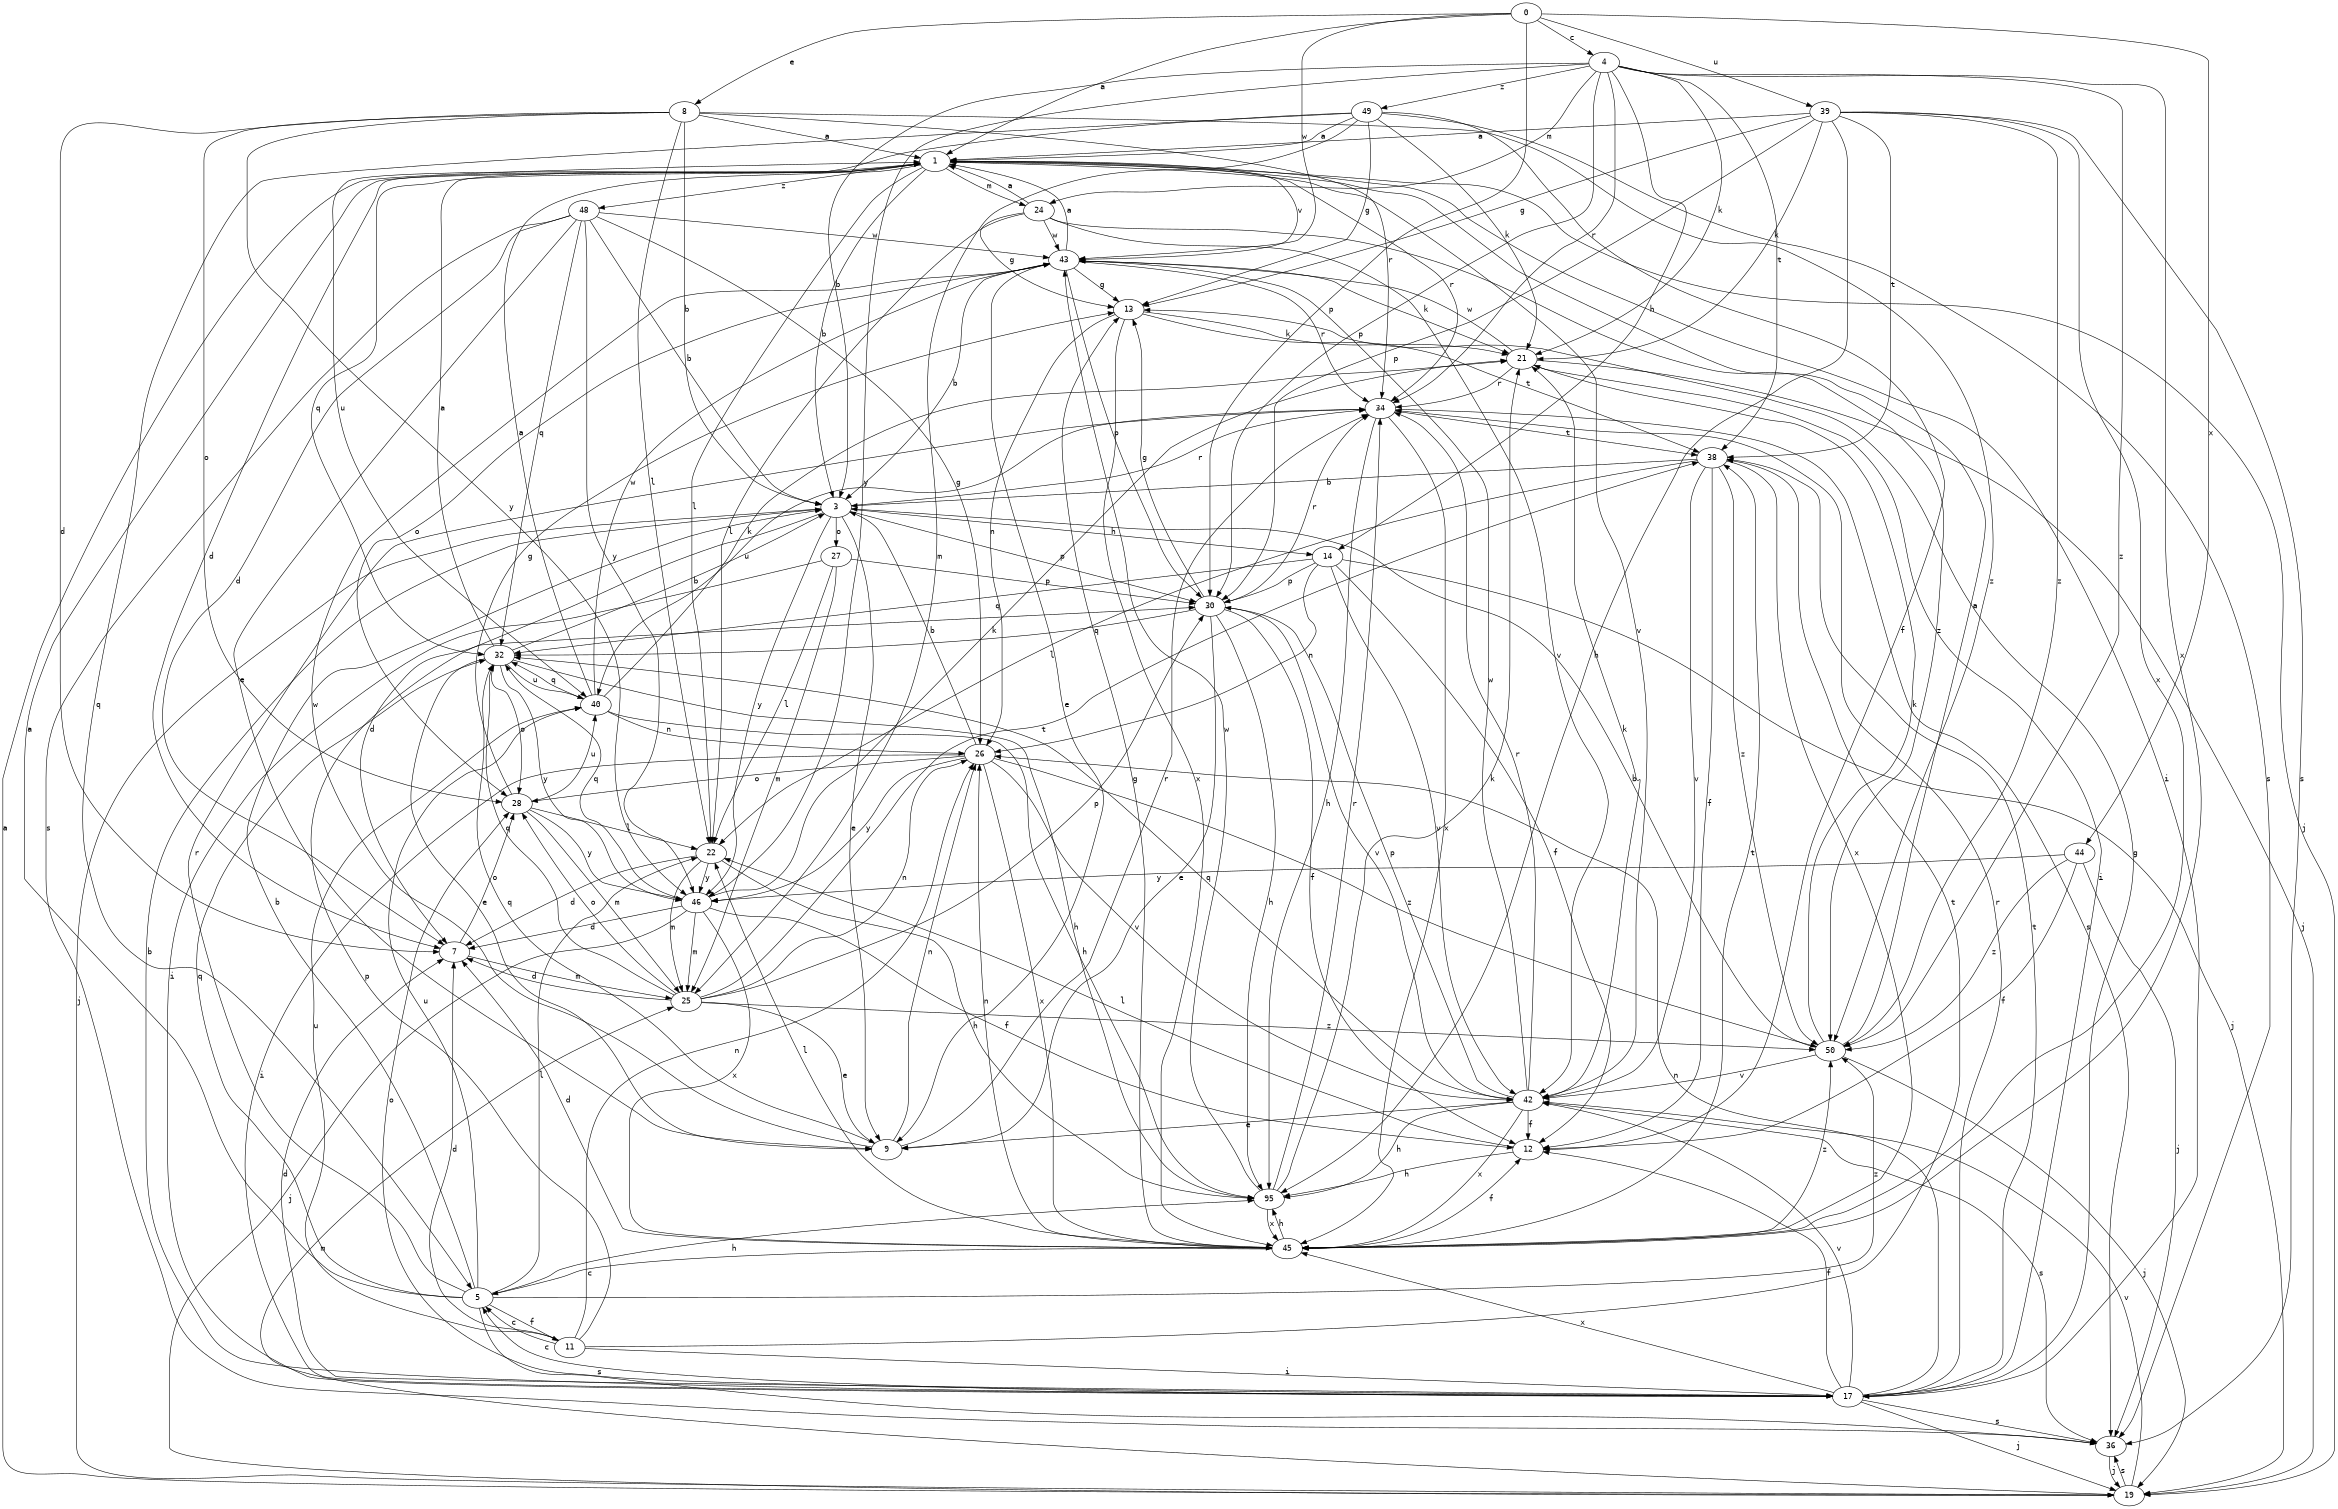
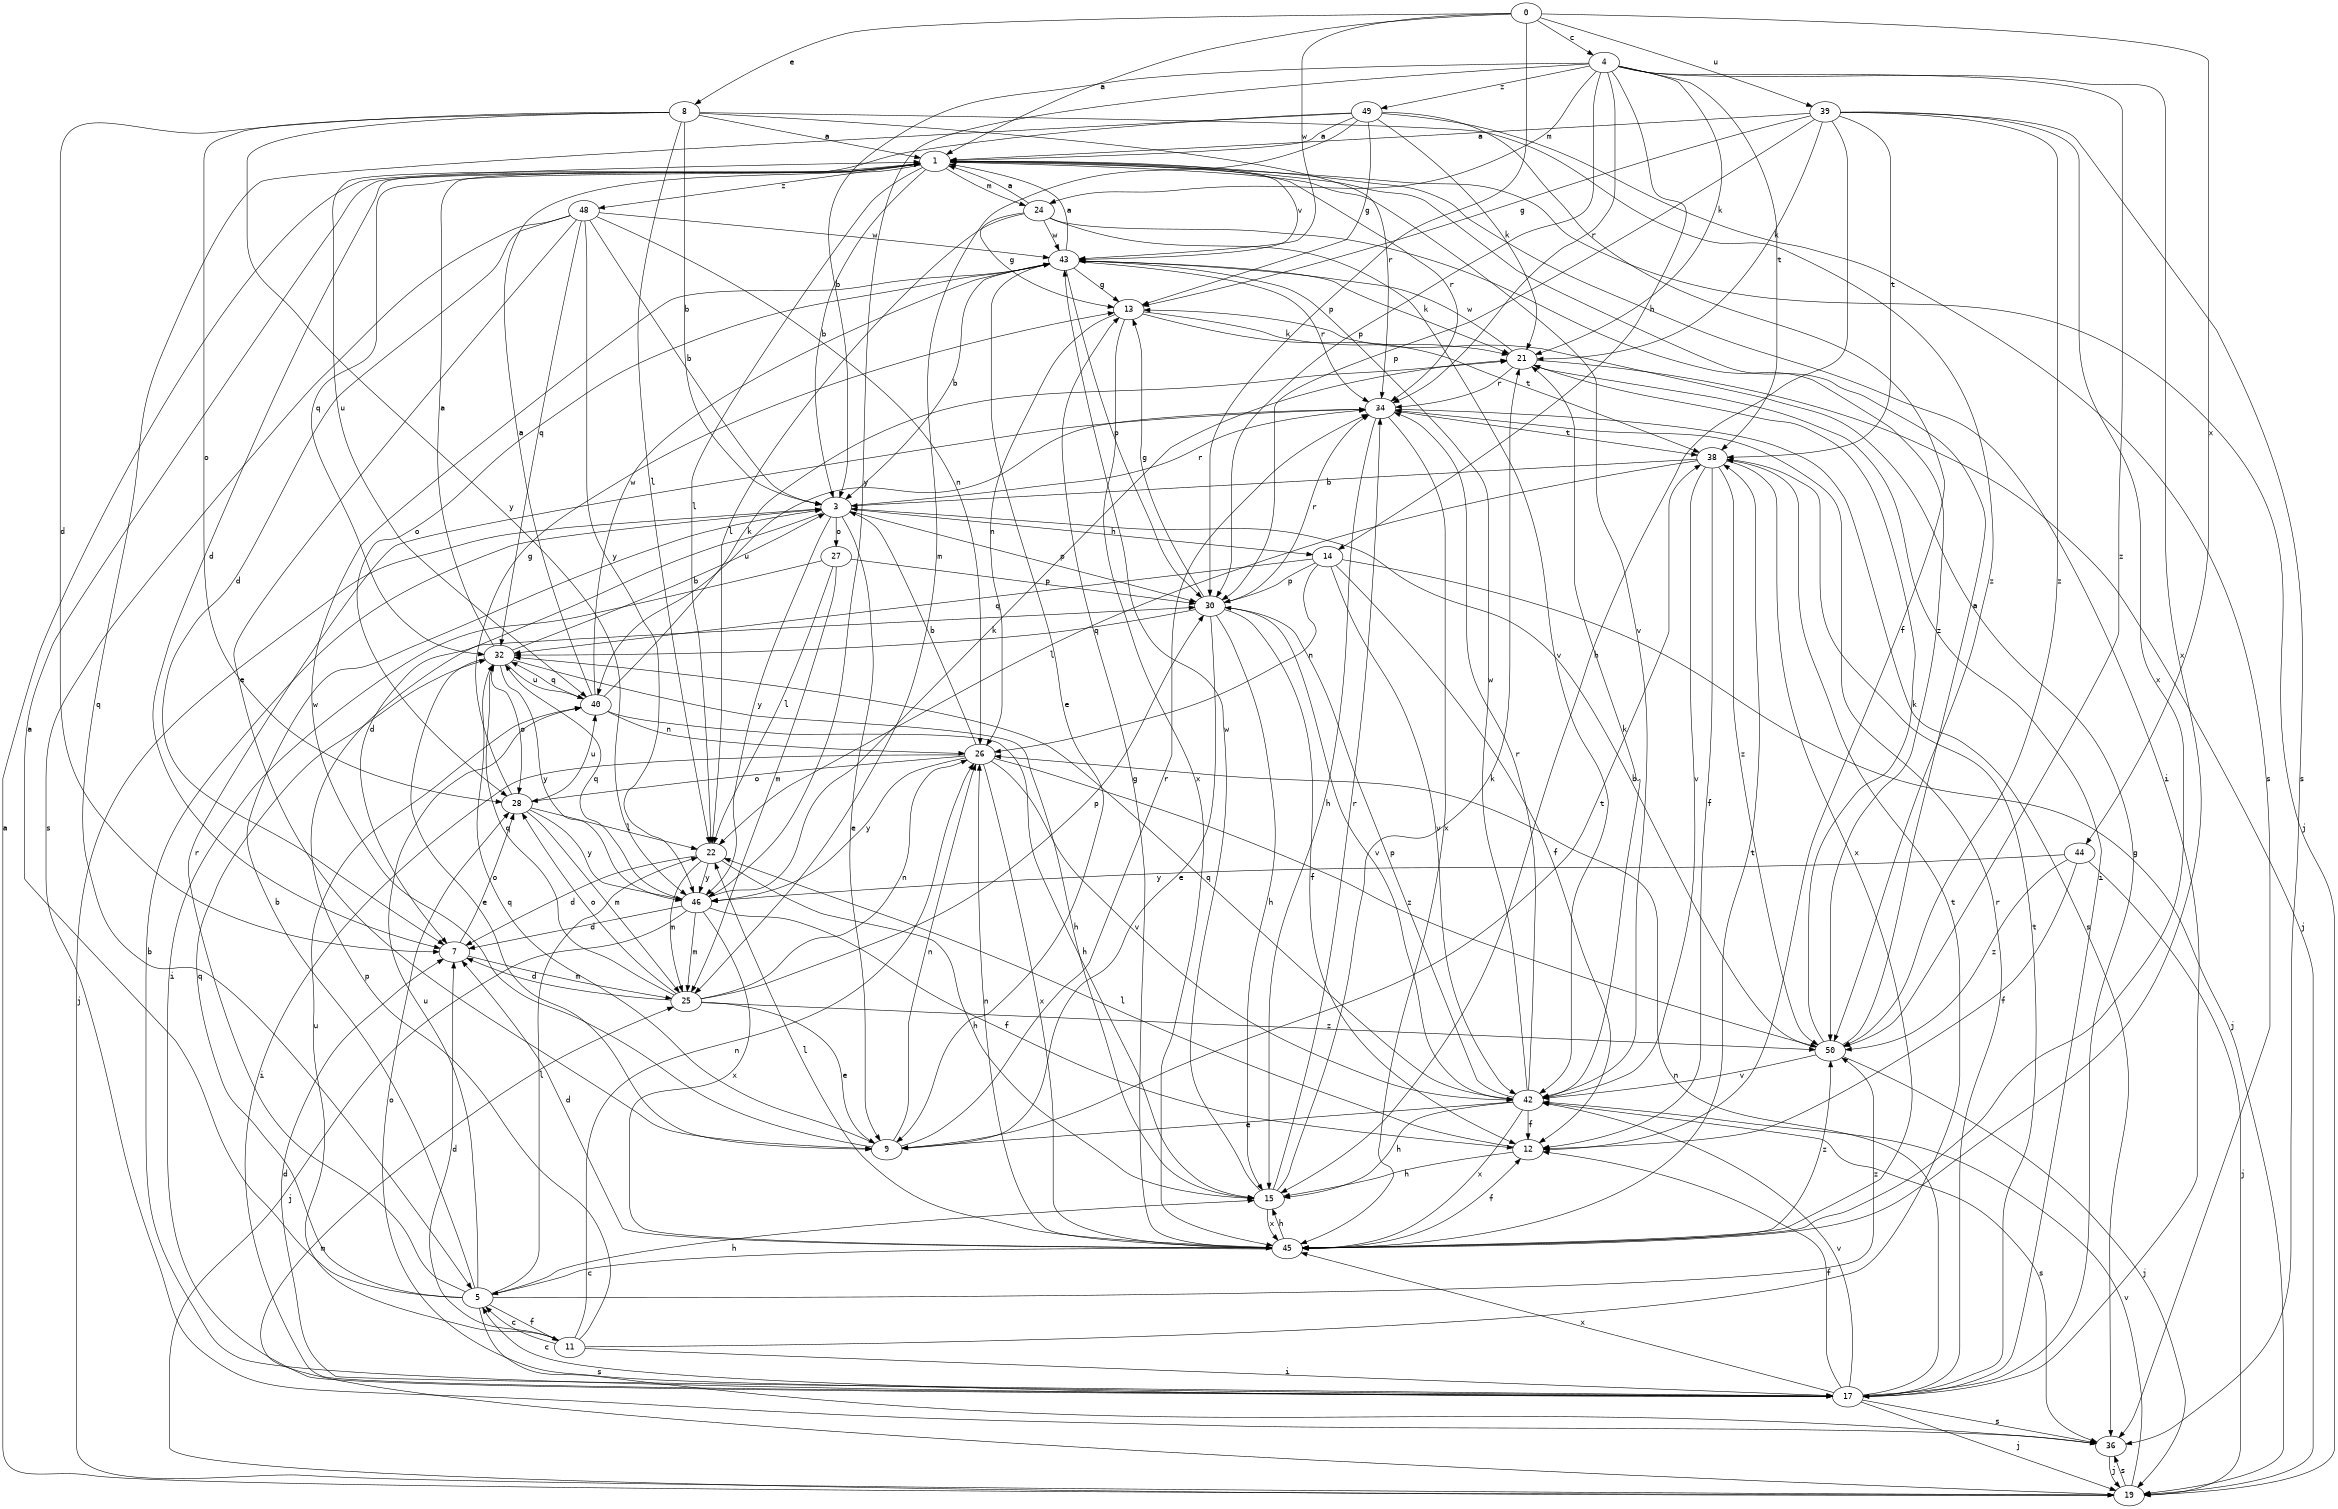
edge "48" -> "26": label "g" -> "n"
edge "25" -> "38": now "9" -> "38"
edge "44" -> "36": now "44" -> "19"
node "95": label "95" -> "15"
